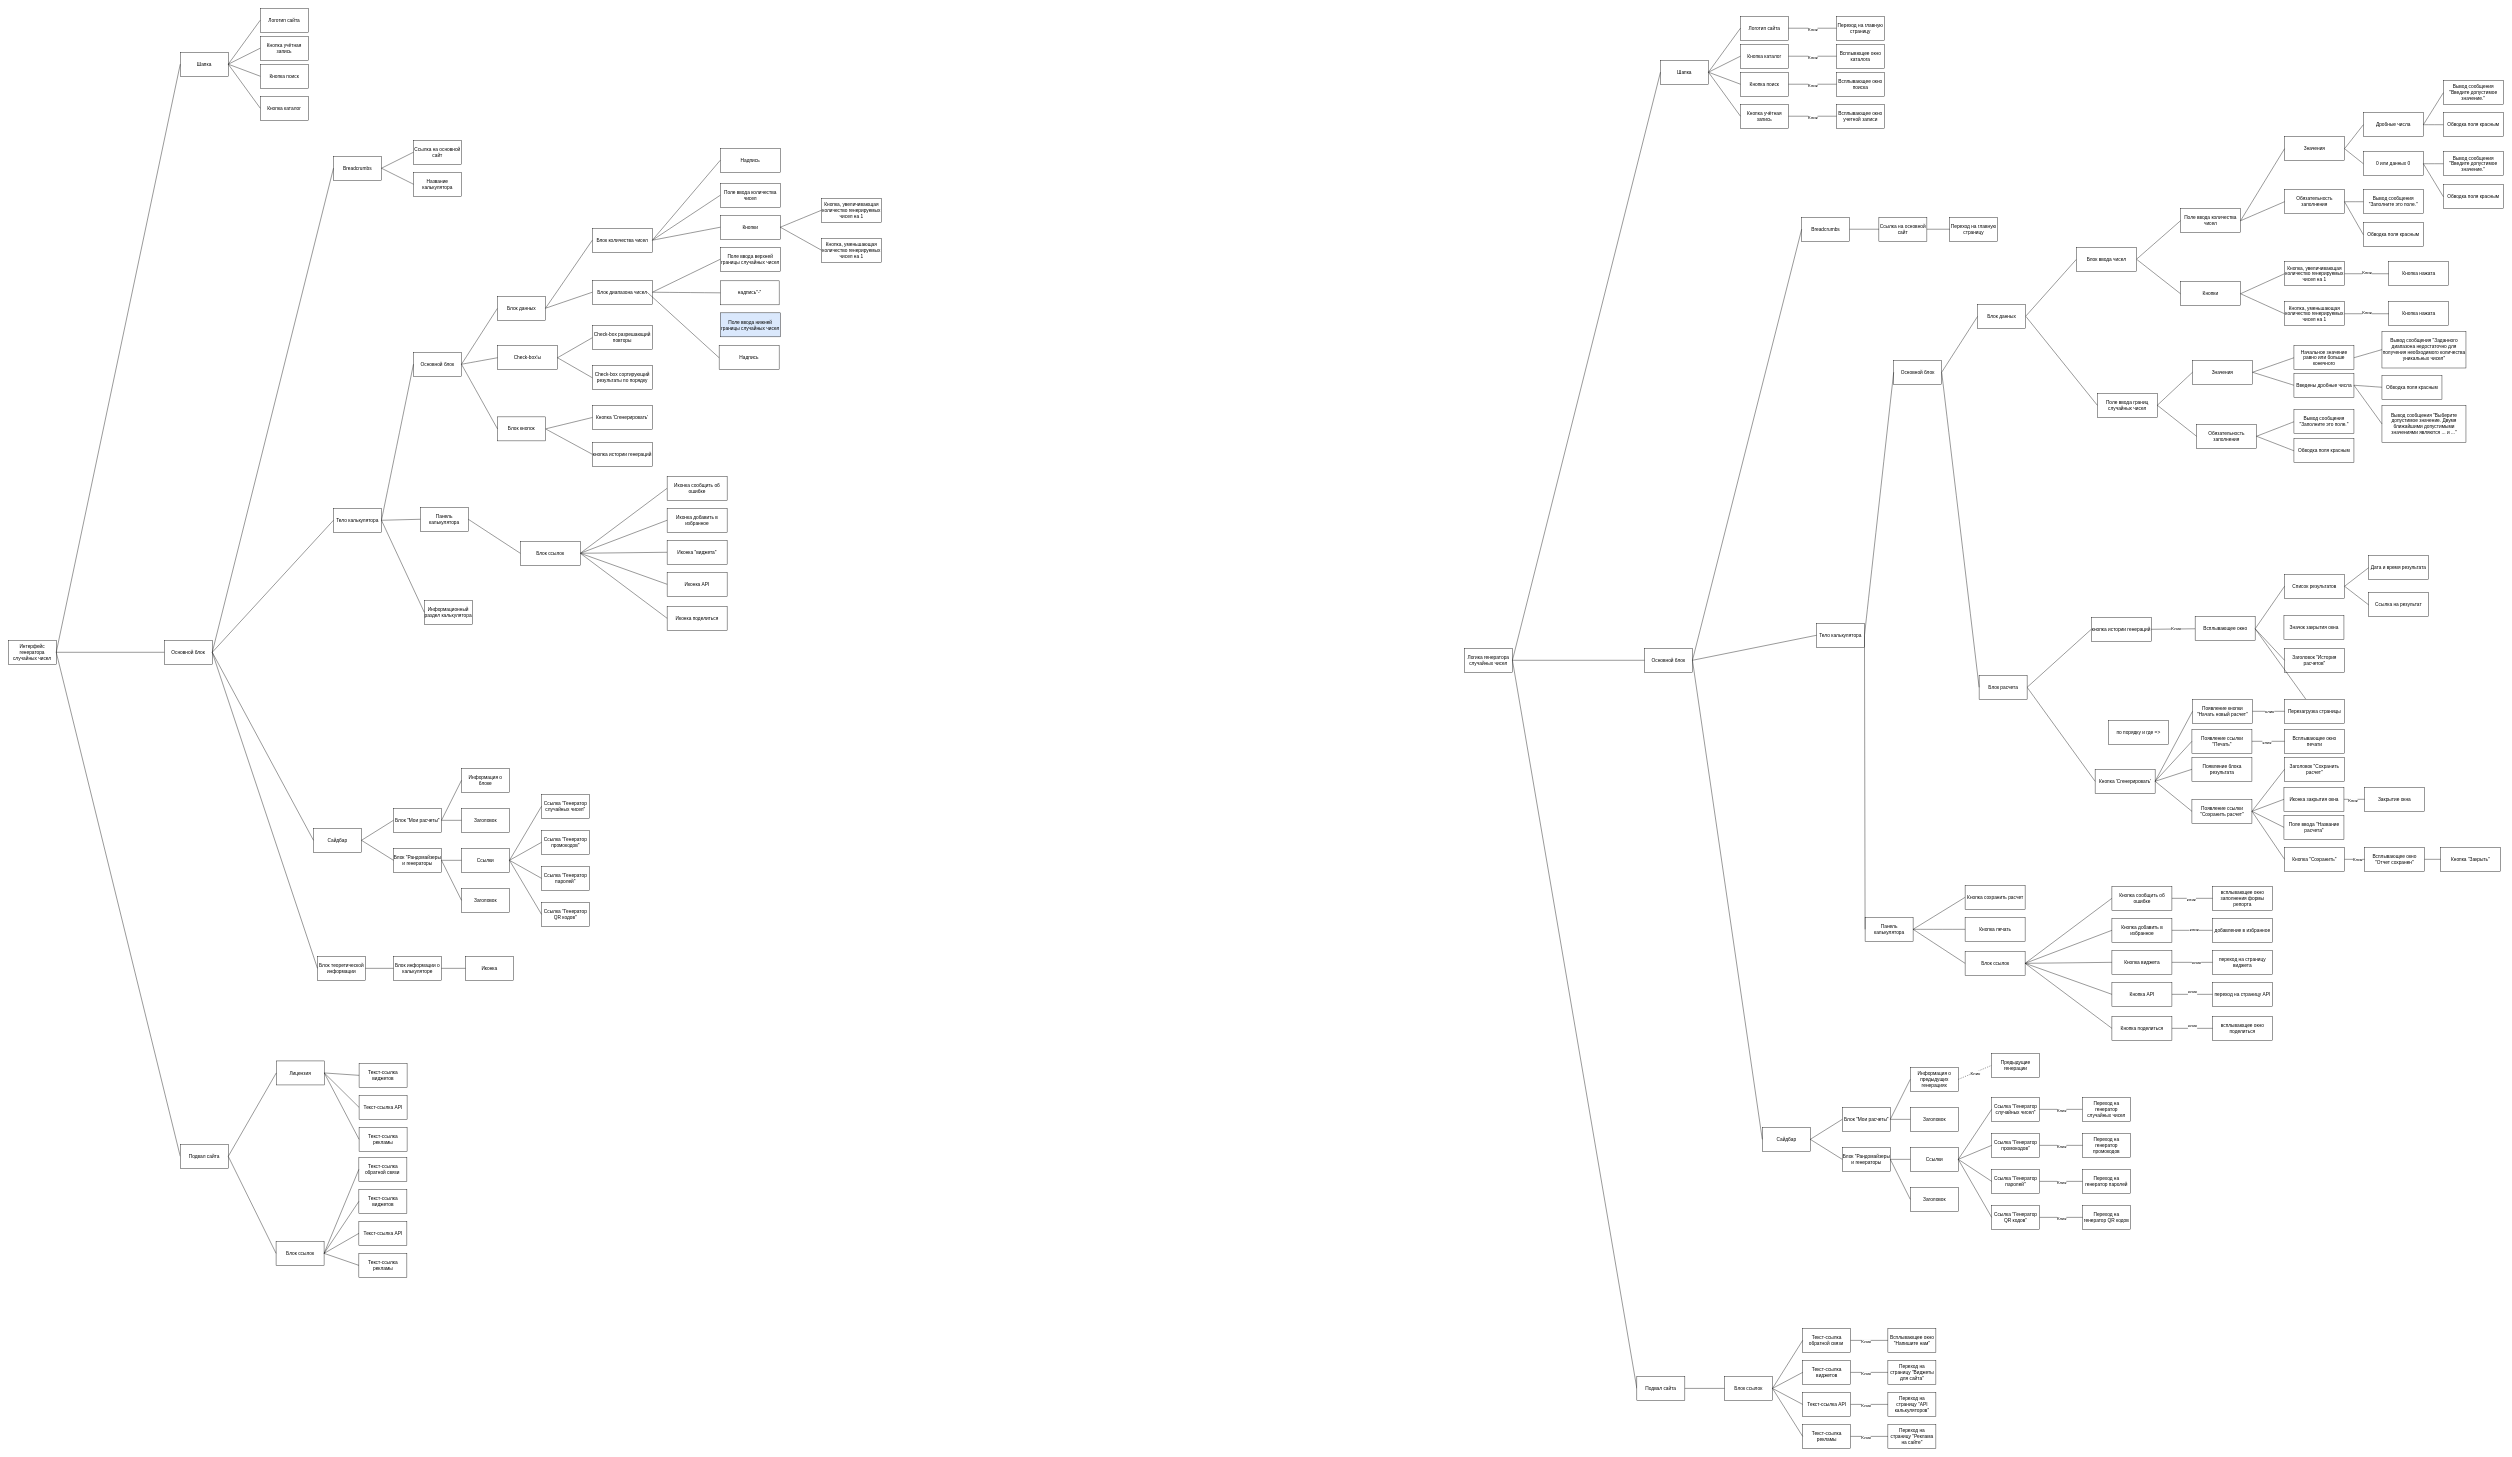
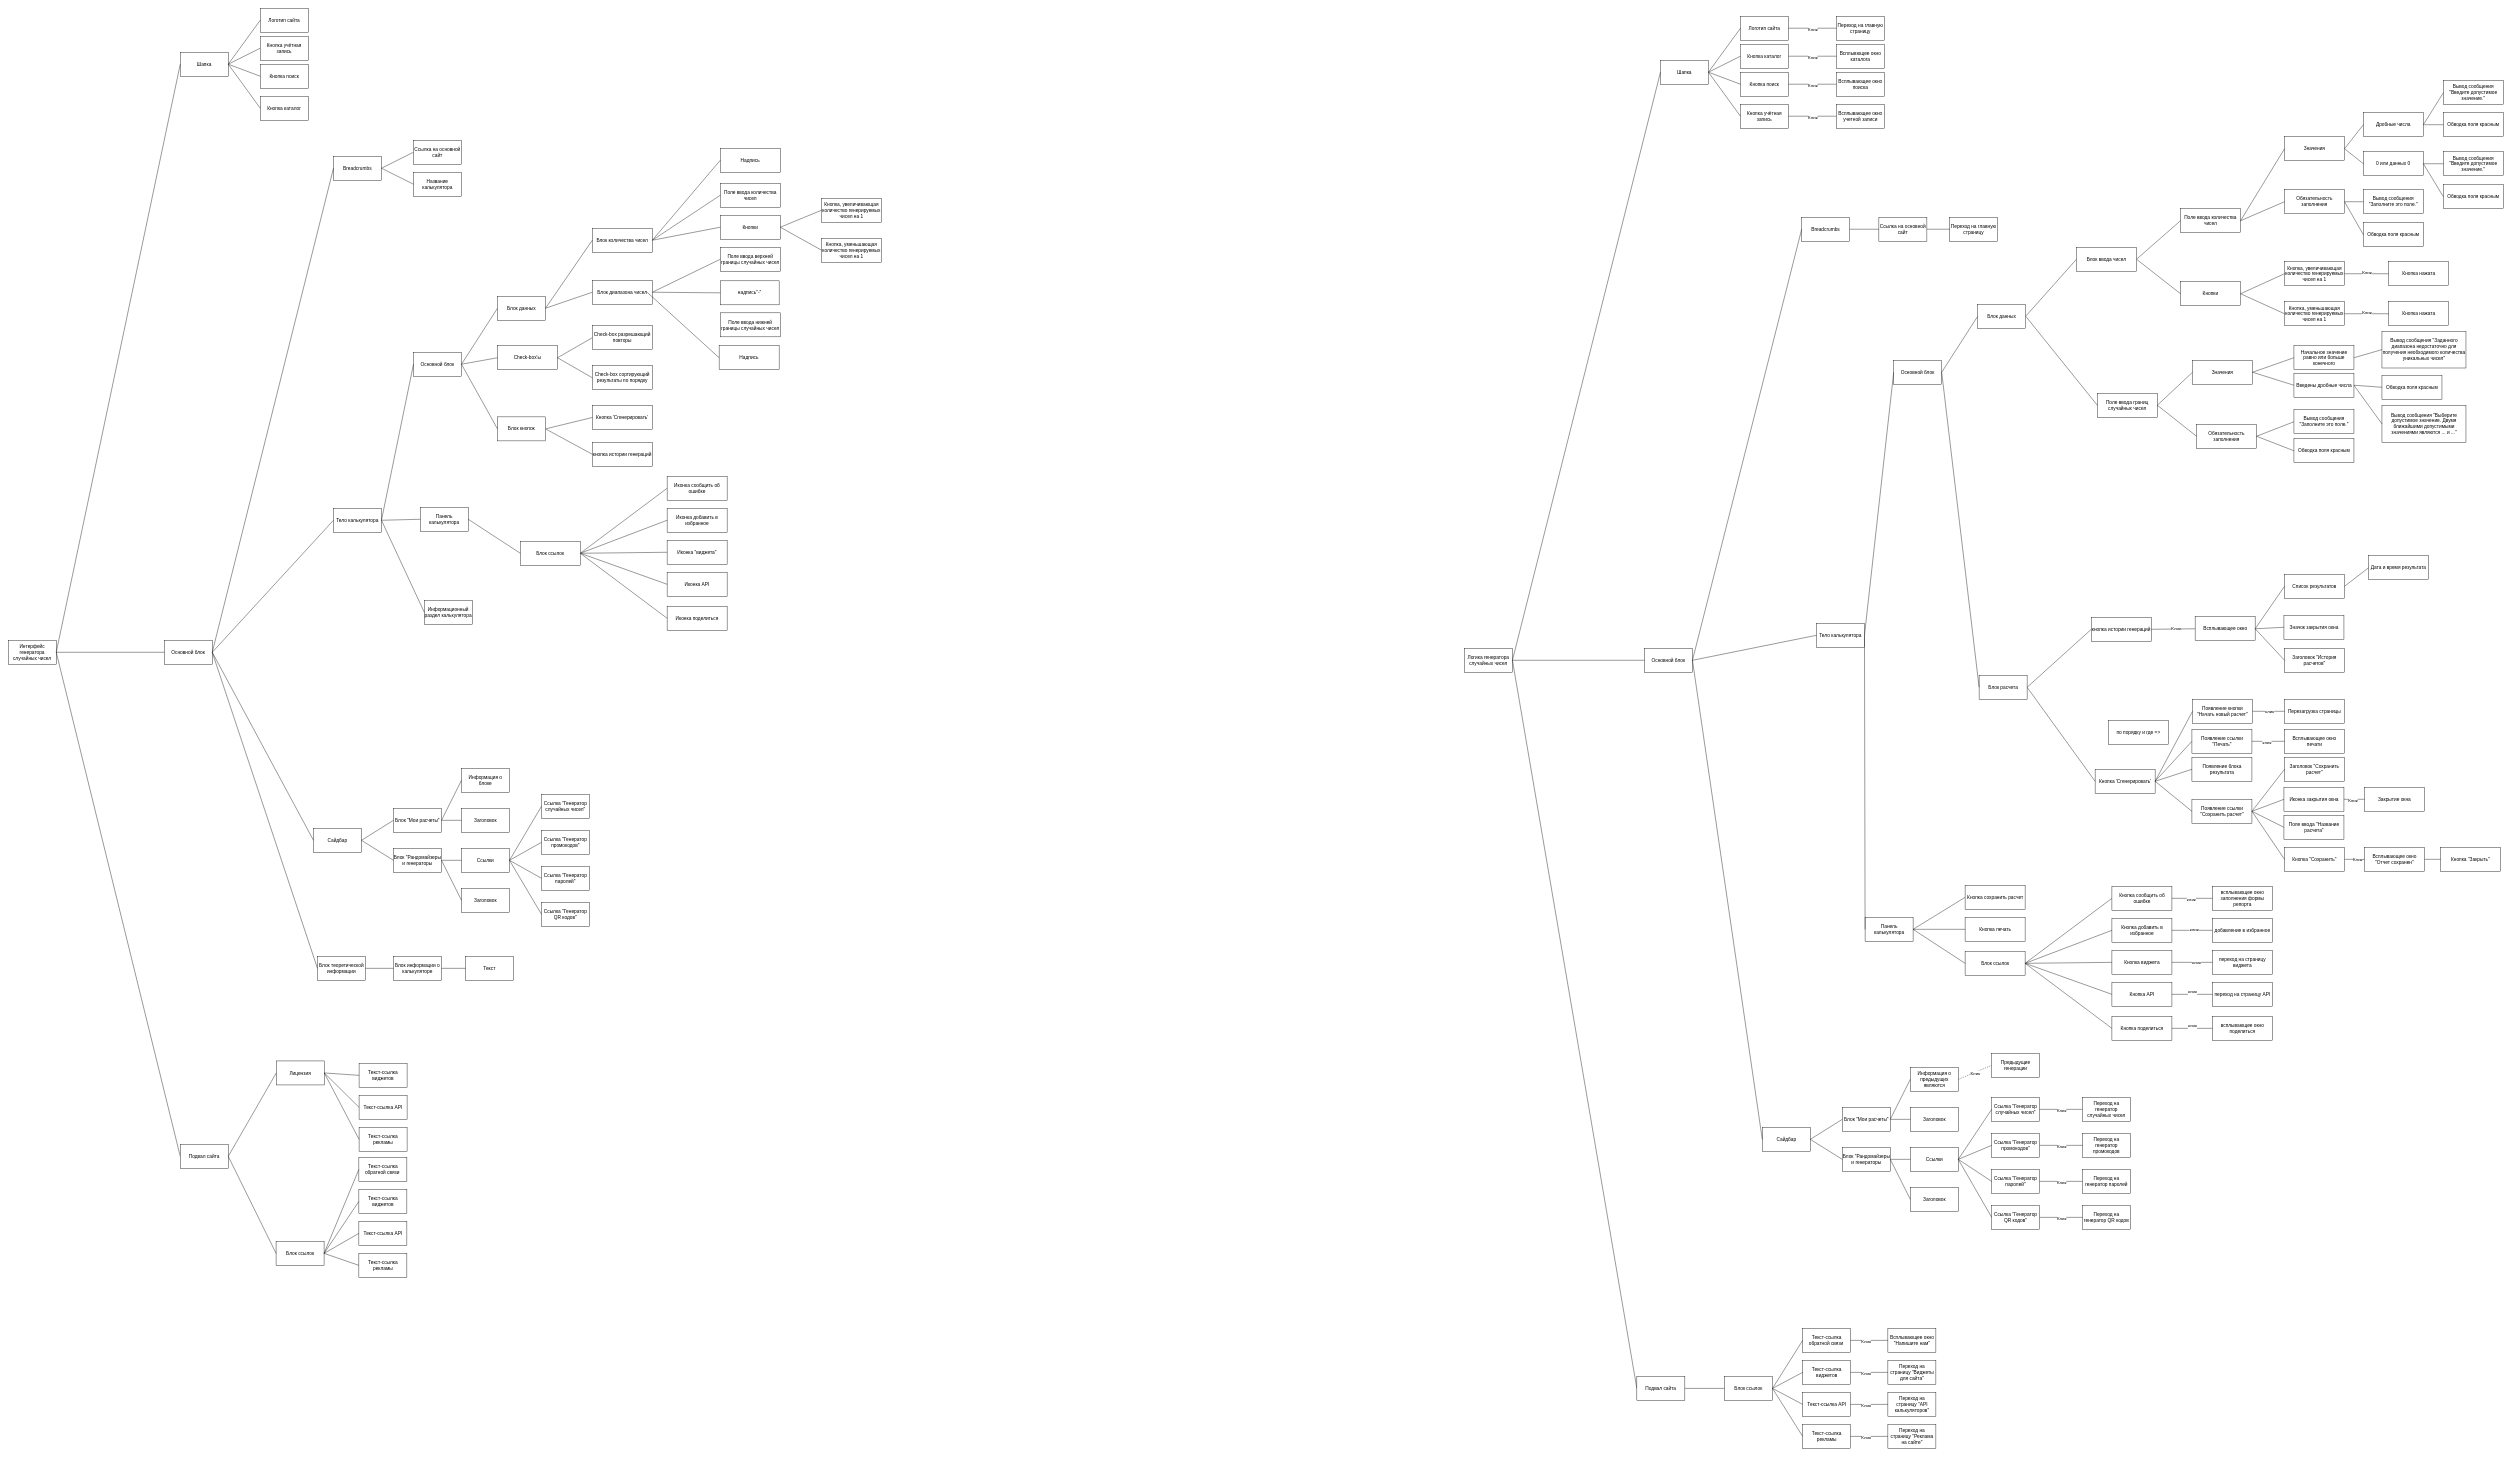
node "Поле ввода нижней границы случайных чисел": fillcolor #dae8fc -> #ffffff
edge "Список результатов" -- "Ссылка на результат": removed
node "Ссылка на результат": removed
edge "Всплывающее окно" -- "Перезагрузка страницы": now "Всплывающее окно" -- "Значок закрытия окна"
node "Иконка": label "Иконка" -> "Текст"
node "Информация о предыдущих генерациях": label "Информация о предыдущих генерациях" -> "Информация о предыдущих являются"
